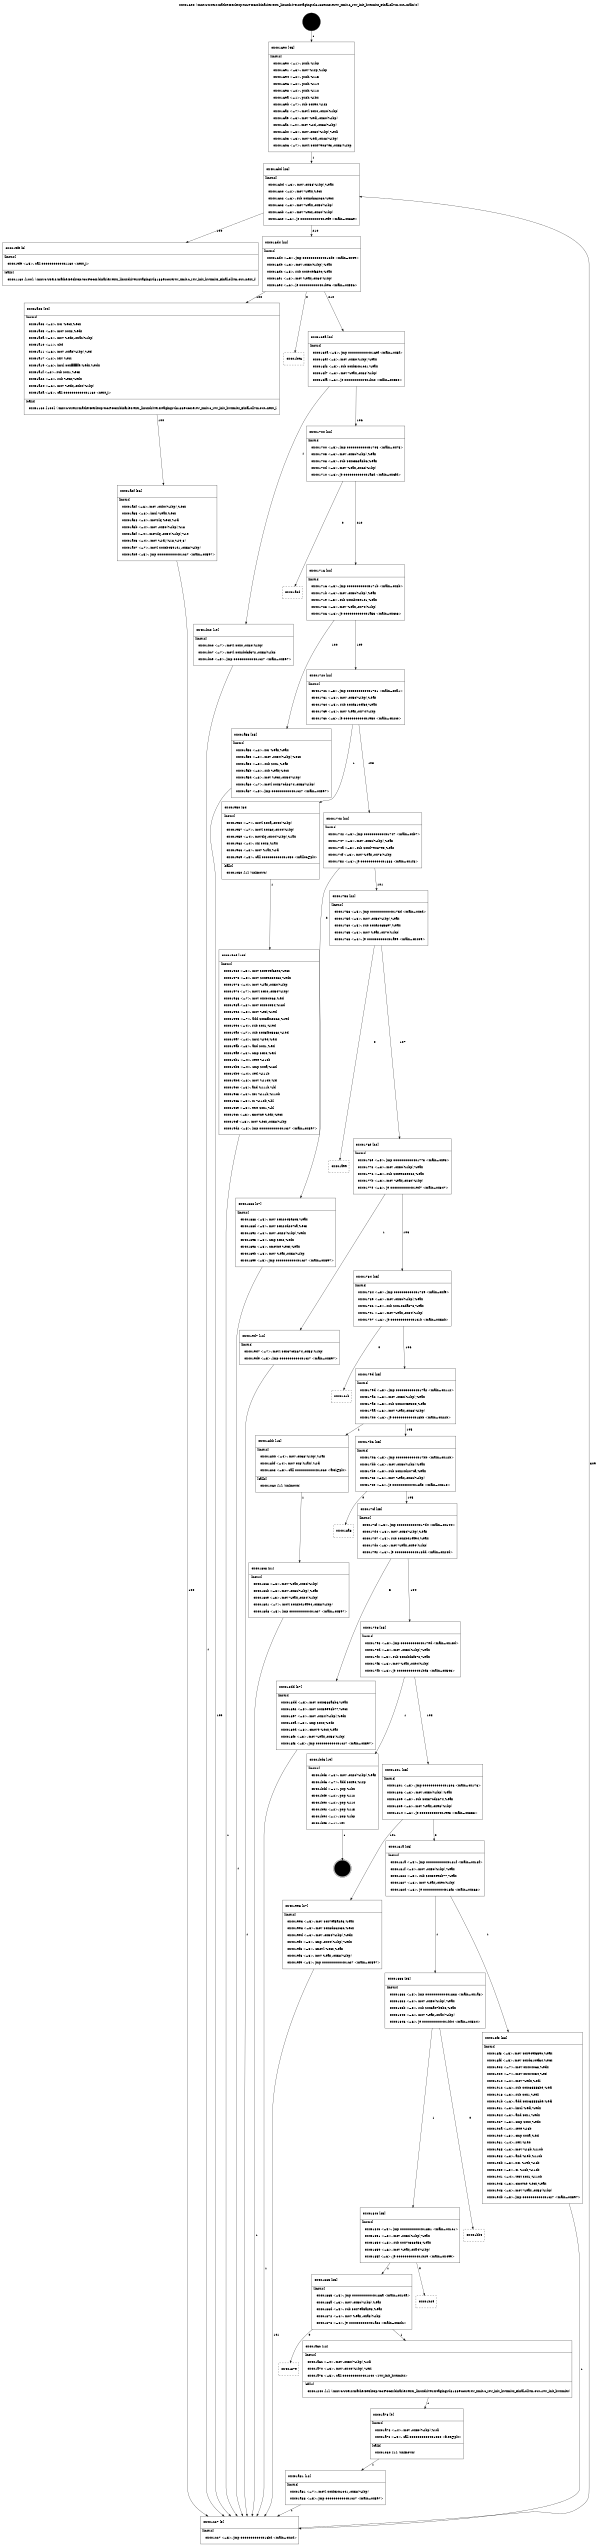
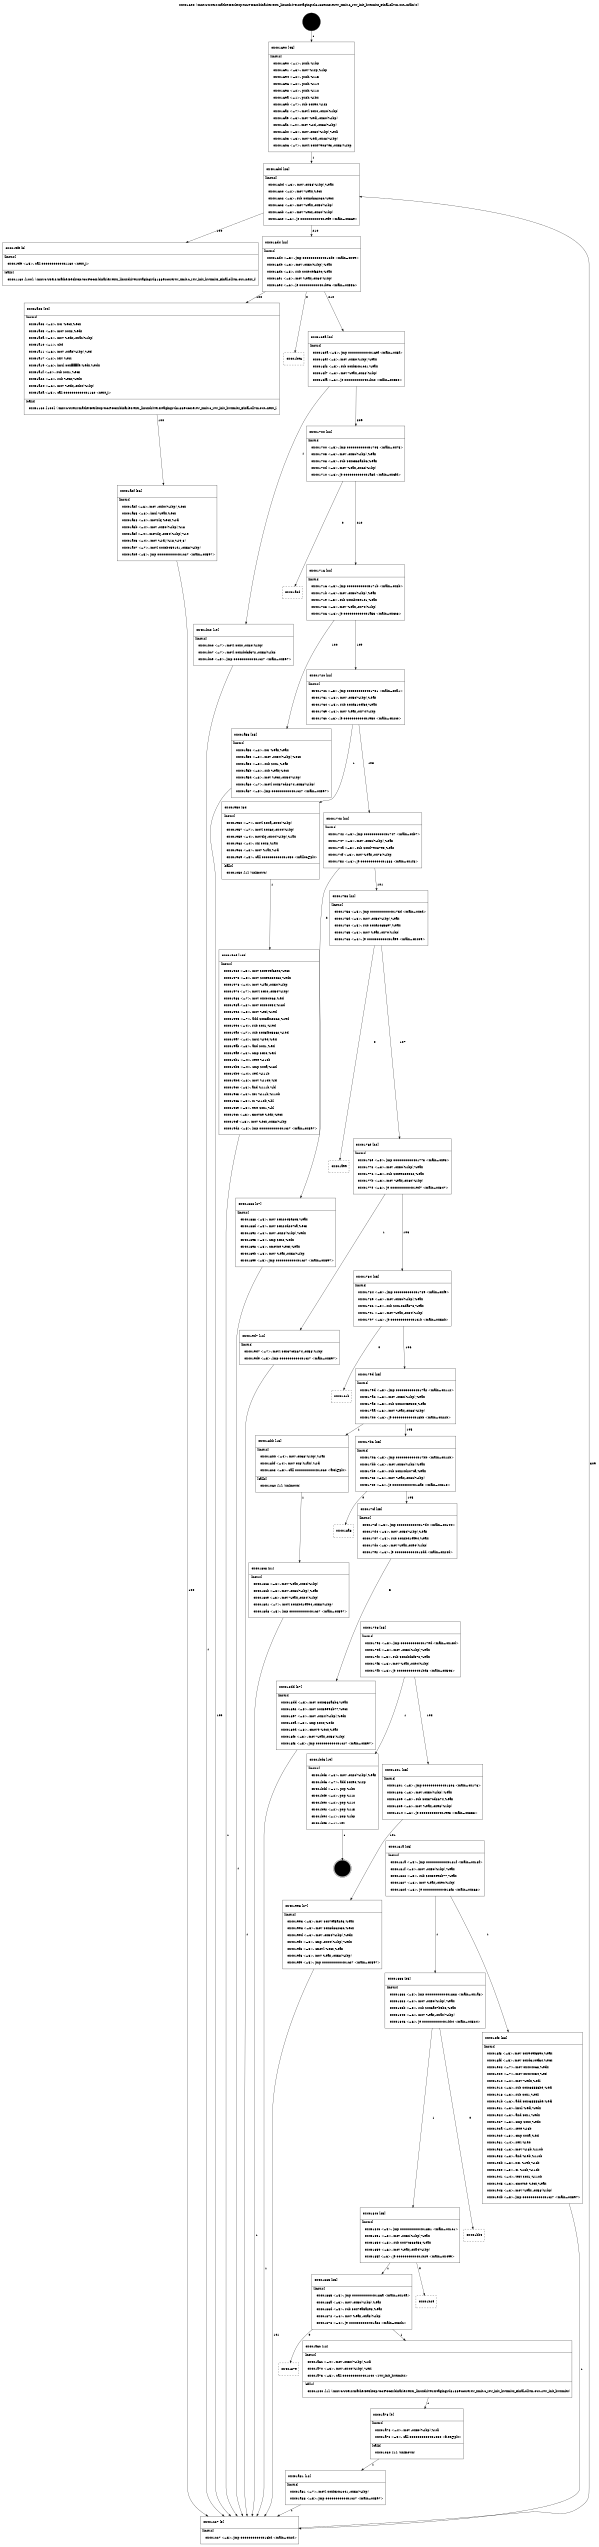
edge "0x4016ea [22]" -> "0x401700 [22]": label " 106" -> " 209"
edge "0x4017cf [25]" -> "0x4017e8 [25]": removed, label "104"
edge "0x401801 [25]" -> "0x40181a [25]": removed, label "2"
